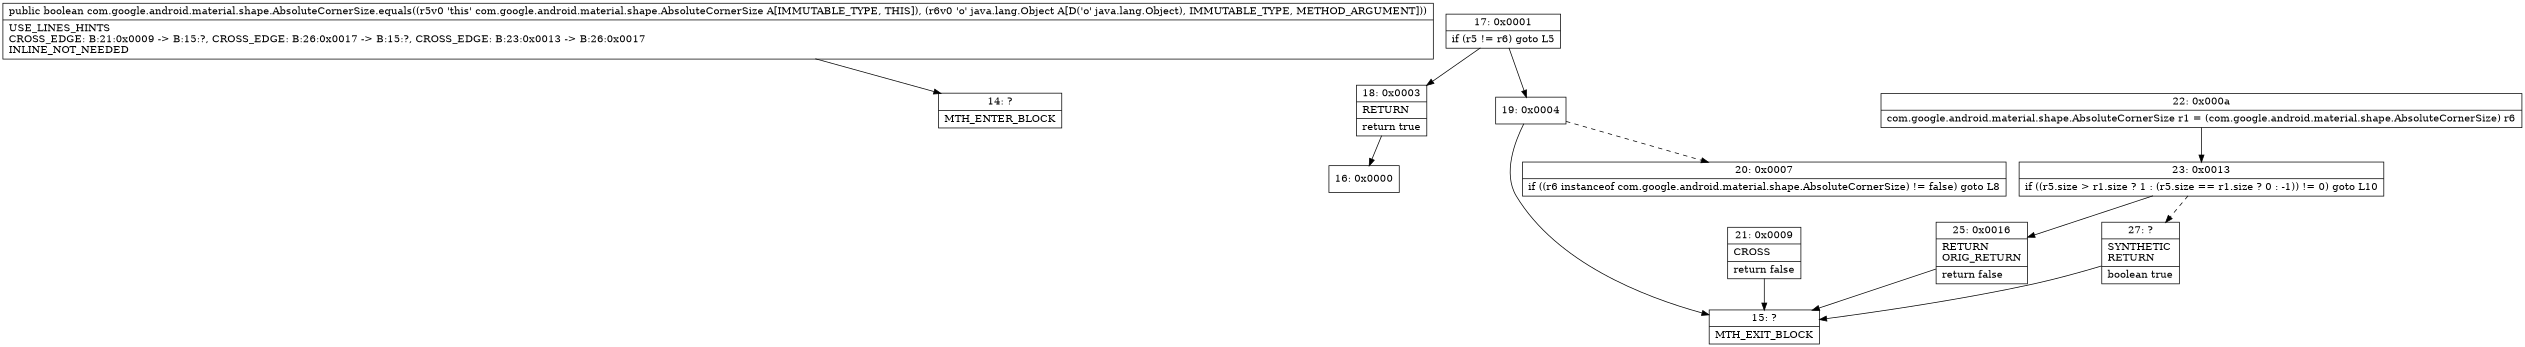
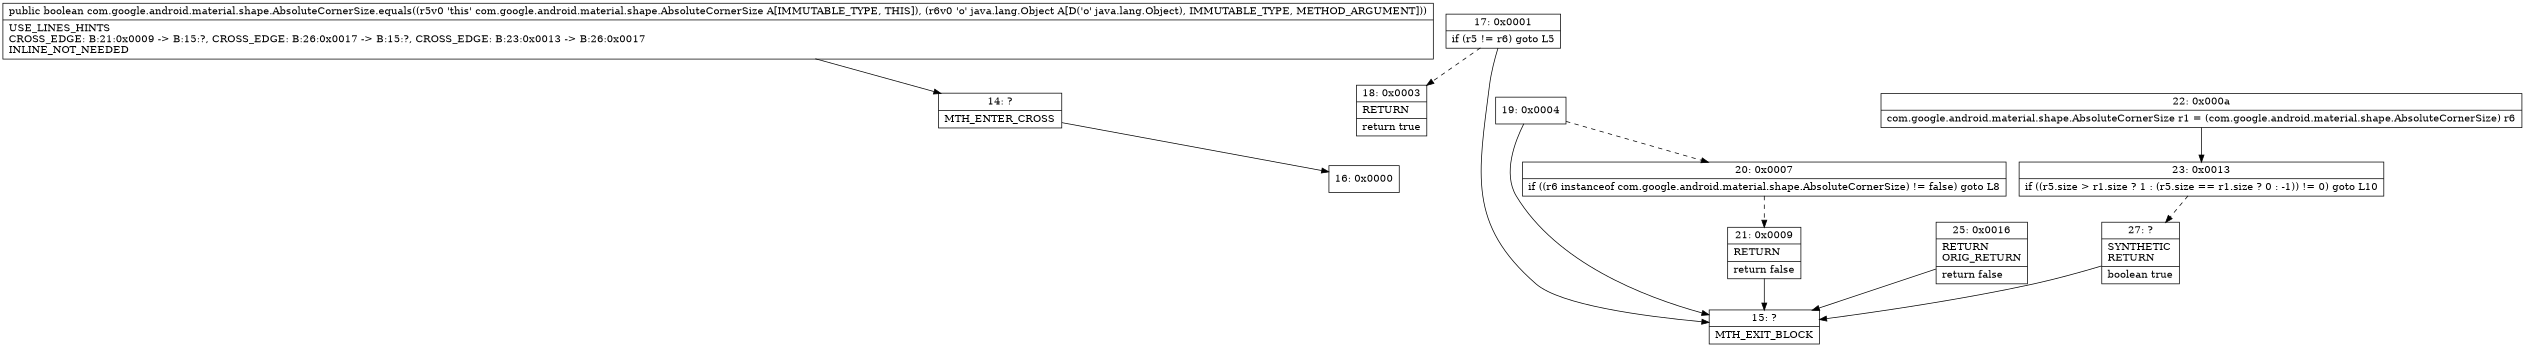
edge "17: 0x0001" -> "18: 0x0003": style solid -> dashed
edge "17: 0x0001" -> "19: 0x0004": now "17: 0x0001" -> "15: ?"
node "14: ?": text "MTH_ENTER_BLOCK" -> "MTH_ENTER_CROSS"
edge "18: 0x0003" -> "16: 0x0000": now "14: ?" -> "16: 0x0000"
edge "20: 0x0007" -> "21: 0x0009": added
edge "23: 0x0013" -> "25: 0x0016": removed
node "21: 0x0009": text "CROSS" -> "RETURN"
